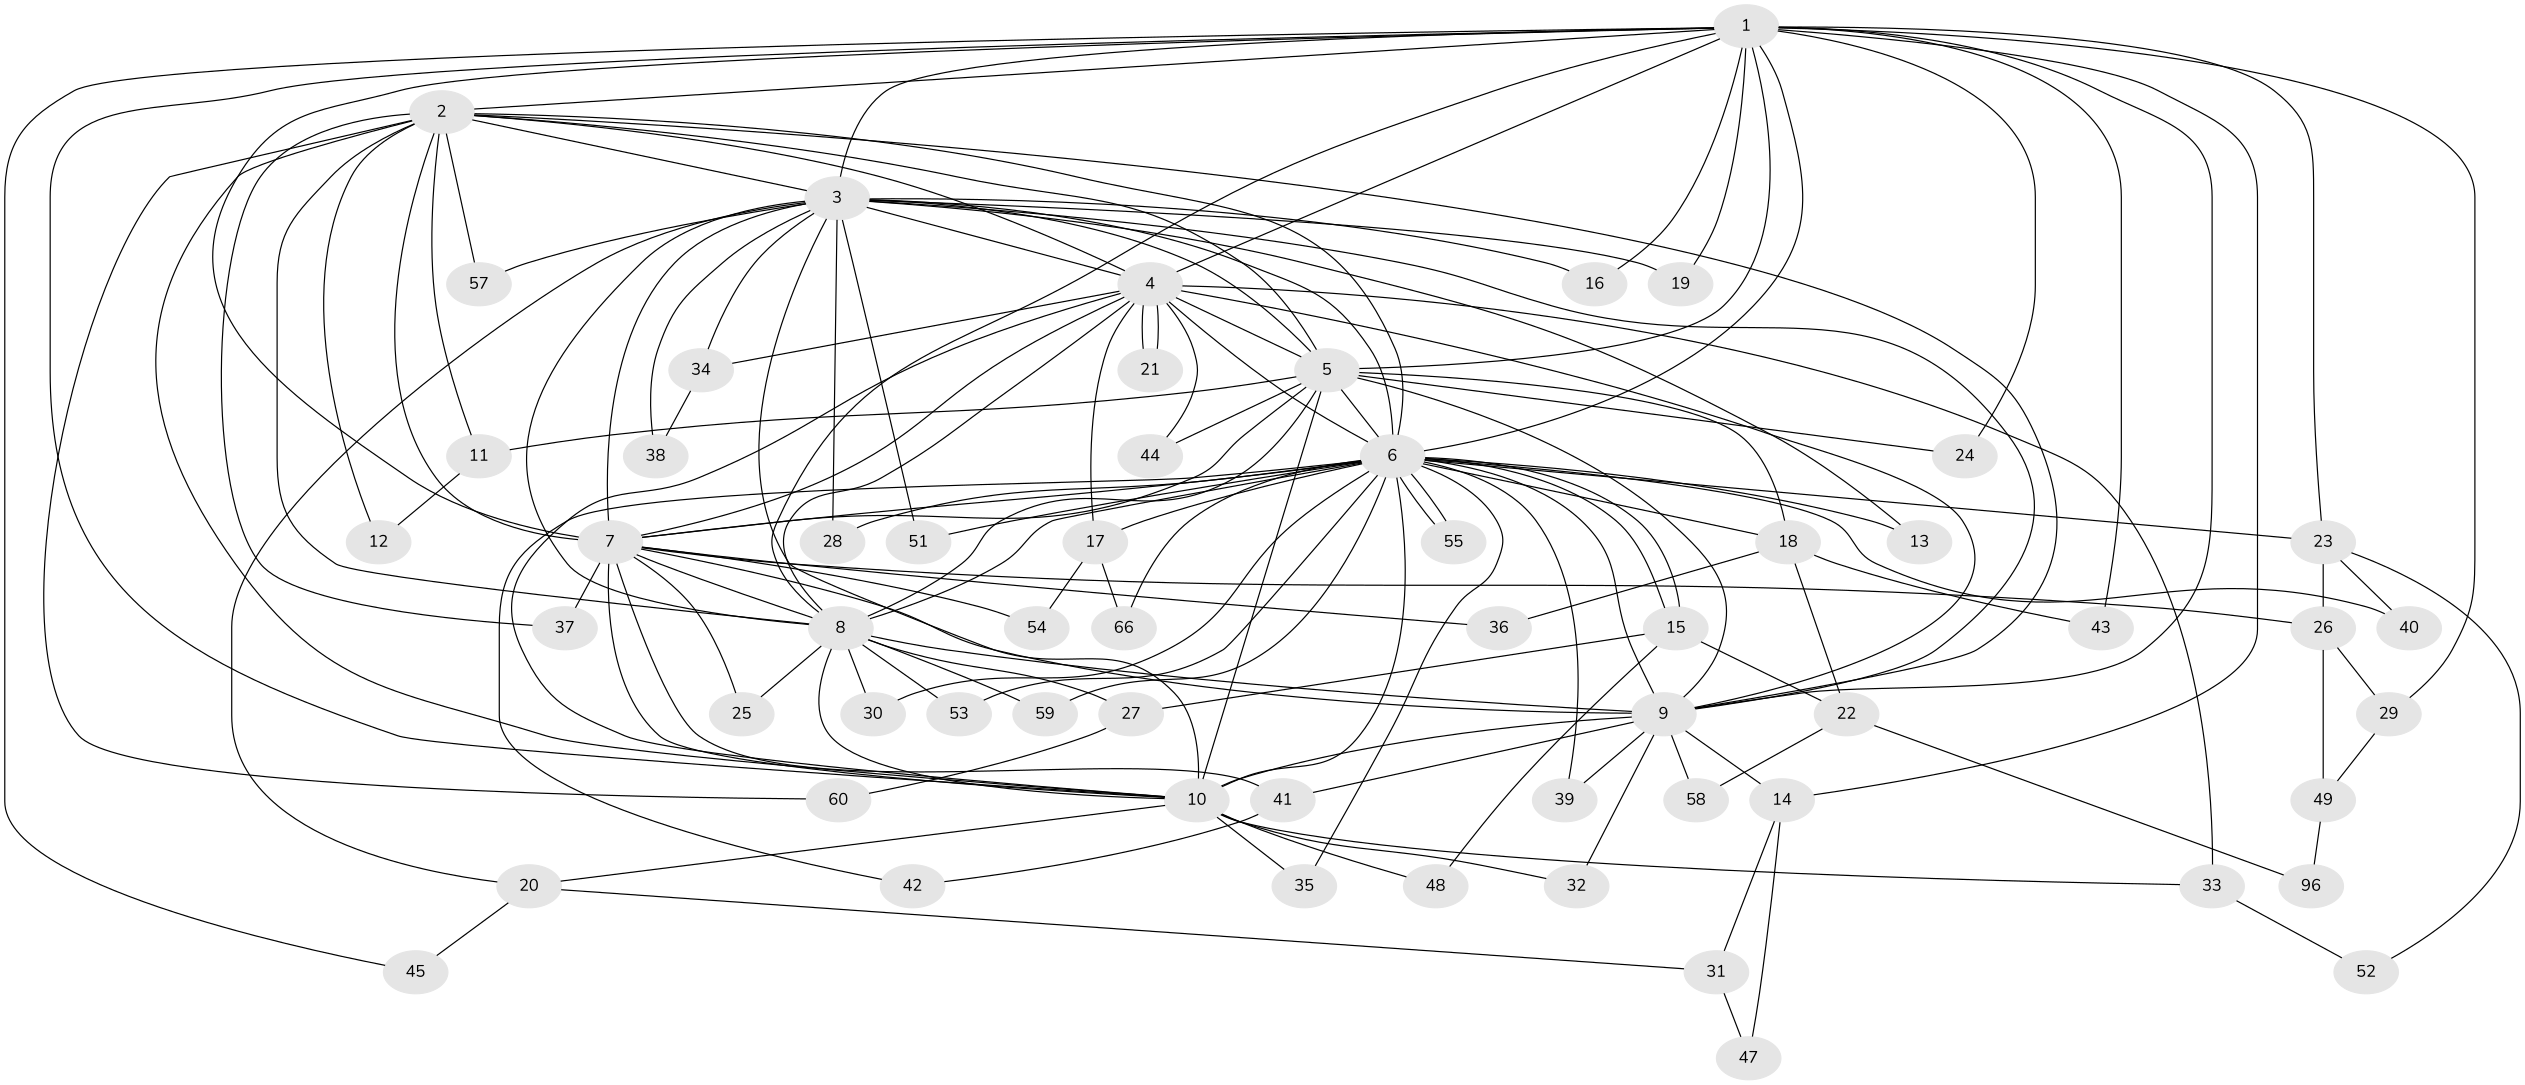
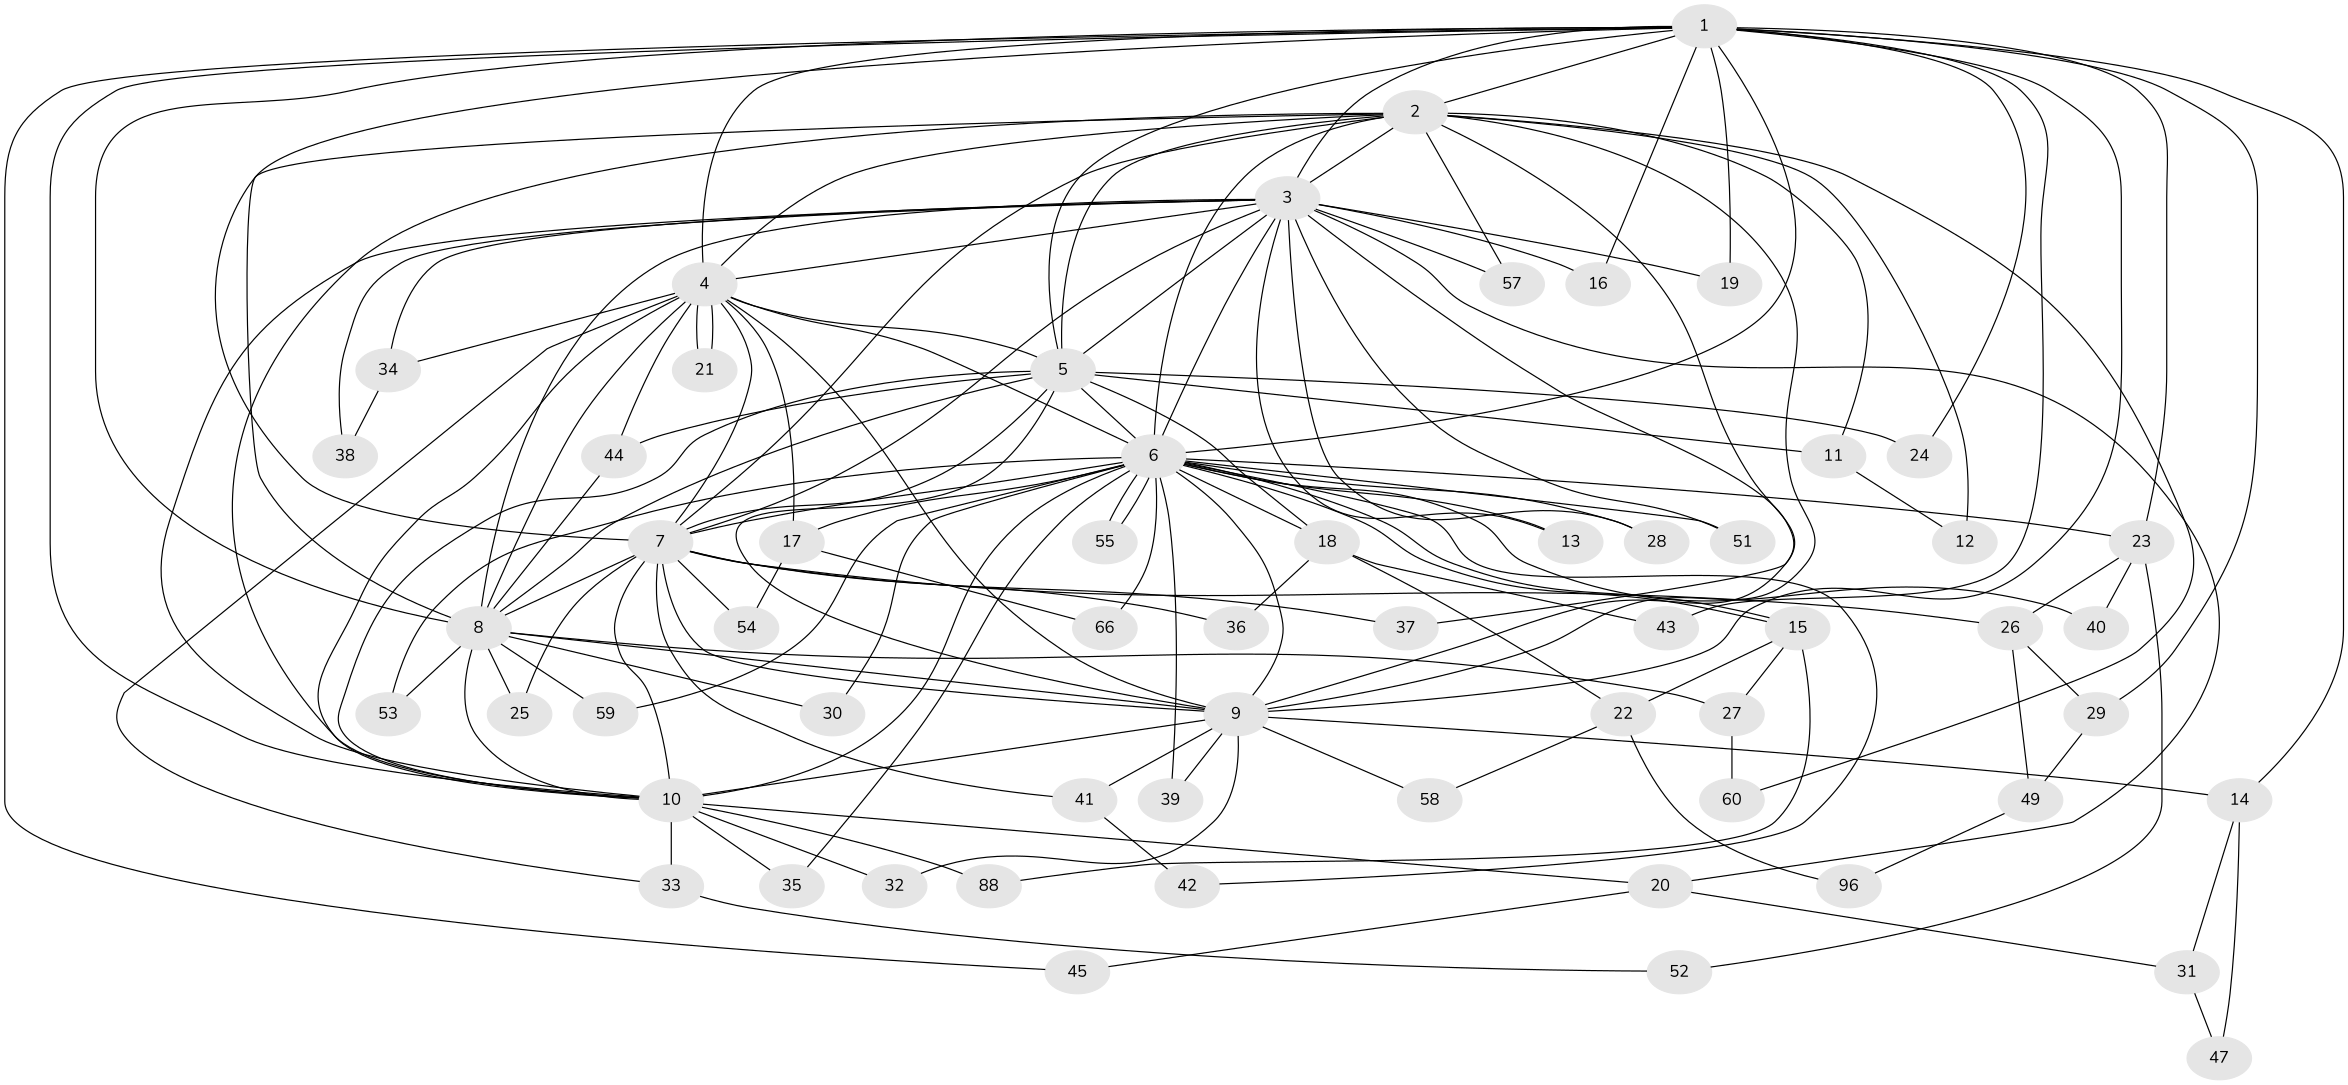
edge "6" -- "8": now "44" -- "8"
node "48": label "48" -> "88"
